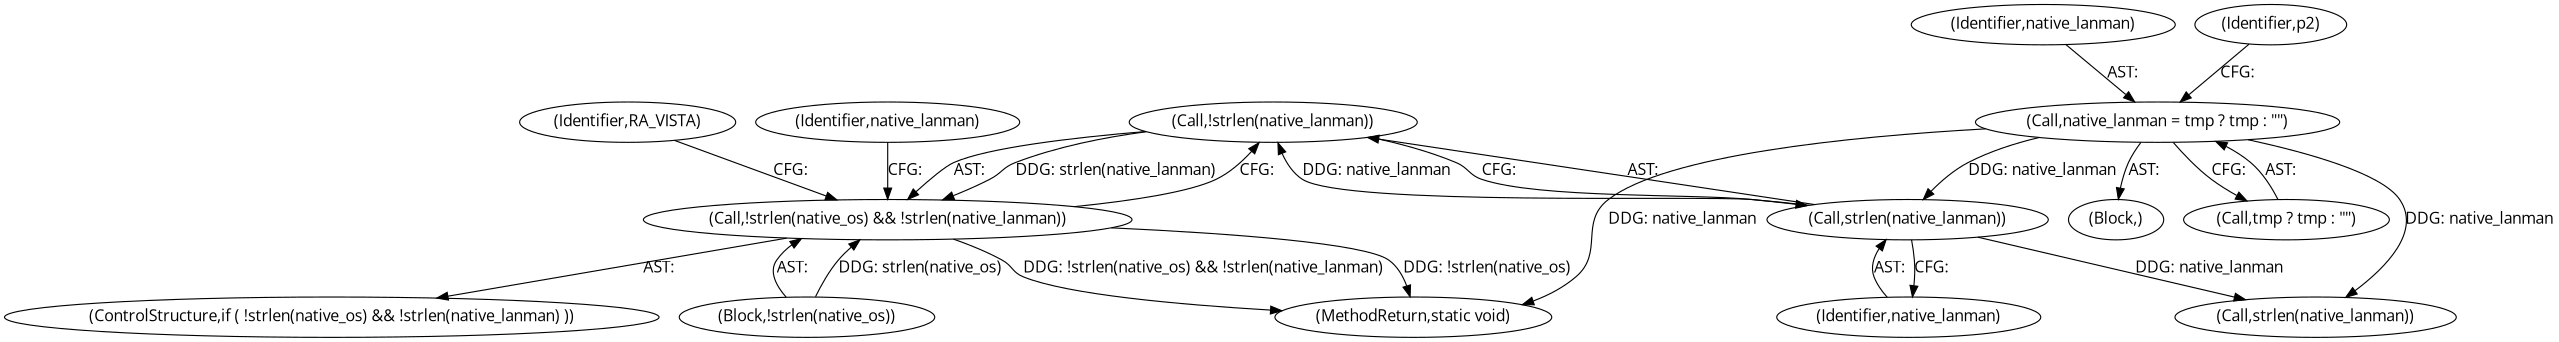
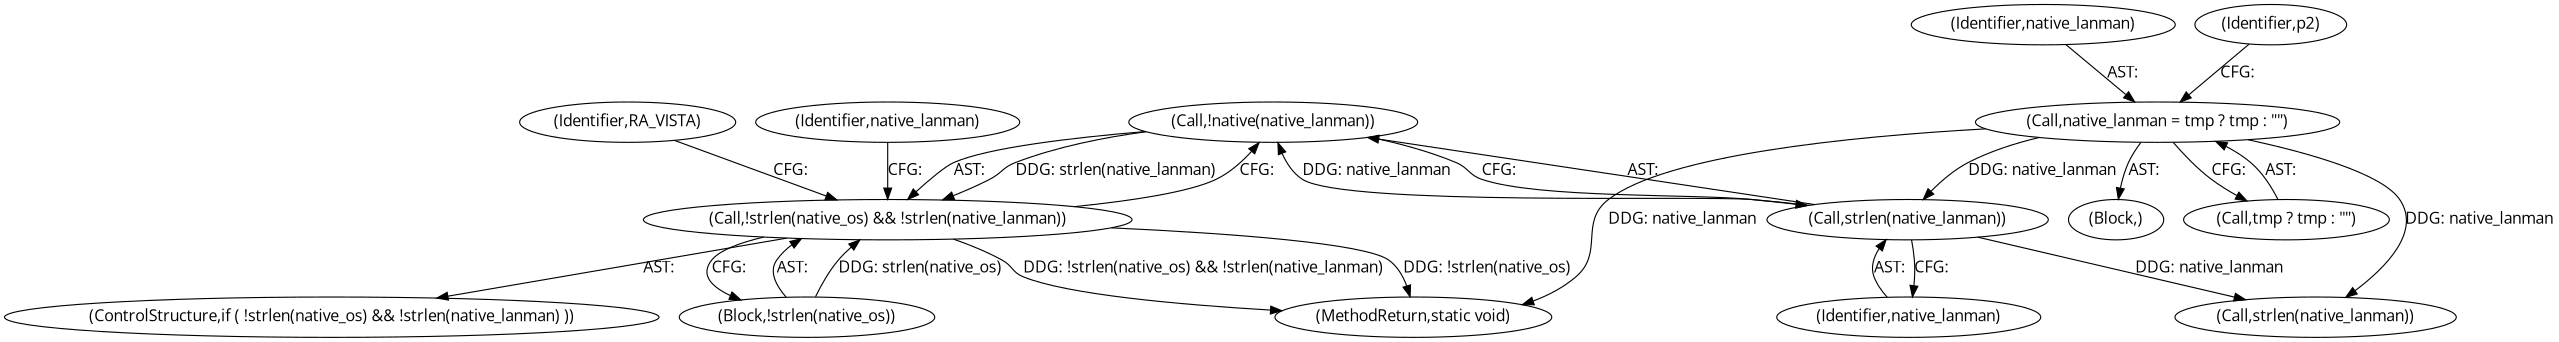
node "(Call,!strlen(native_lanman))": label "(Call,!strlen(native_lanman))" -> "(Call,!native(native_lanman))"
edge "(Call,!strlen(native_os) && !strlen(native_lanman))" -> "(Block,!strlen(native_os))": added, label "CFG:"
